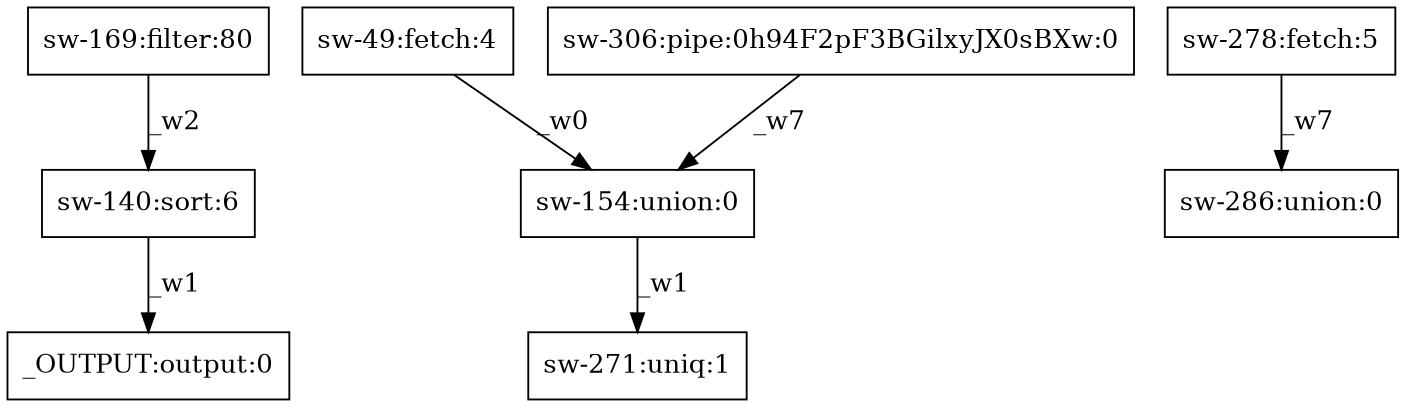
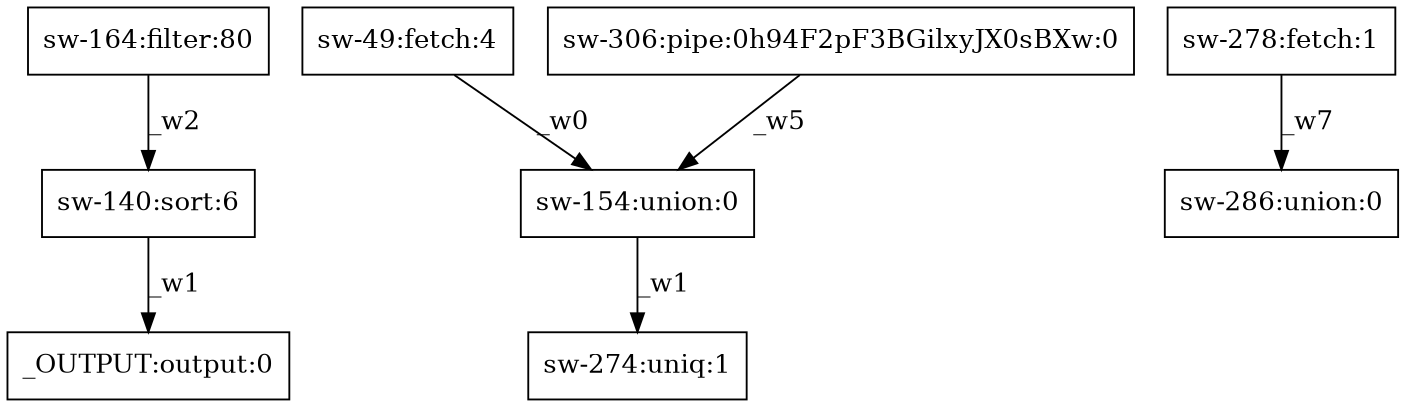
node "sw-169:filter:80": label "sw-169:filter:80" -> "sw-164:filter:80"
node "sw-278:fetch:5": label "sw-278:fetch:5" -> "sw-278:fetch:1"
edge "sw-306:pipe:0h94F2pF3BGilxyJX0sBXw:0" -> "sw-154:union:0": label "_w7" -> "_w5"
node "sw-271:uniq:1": label "sw-271:uniq:1" -> "sw-274:uniq:1"
